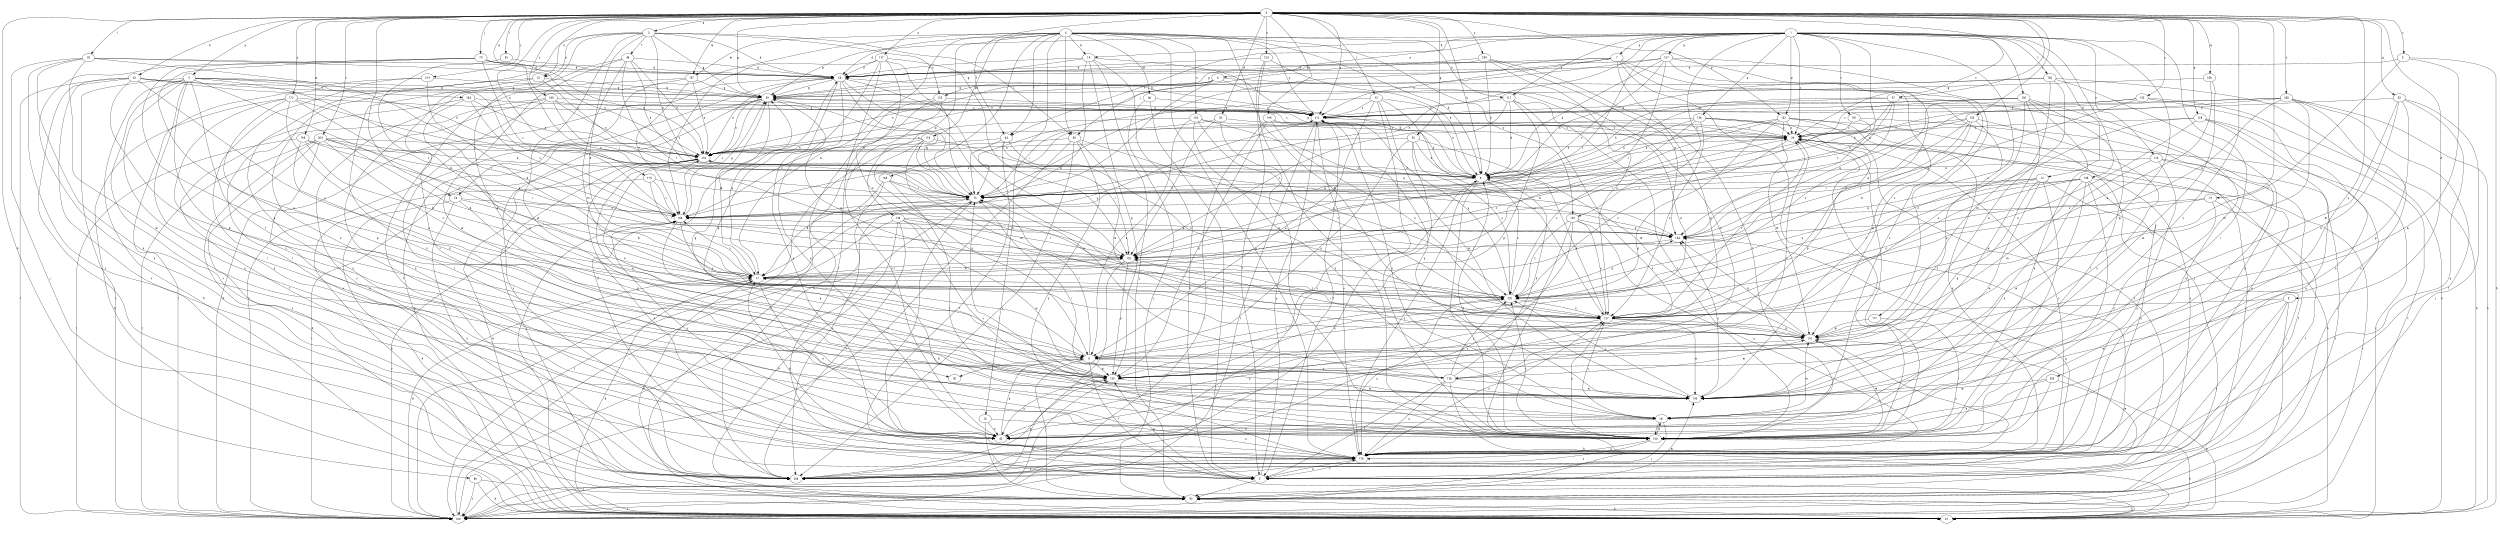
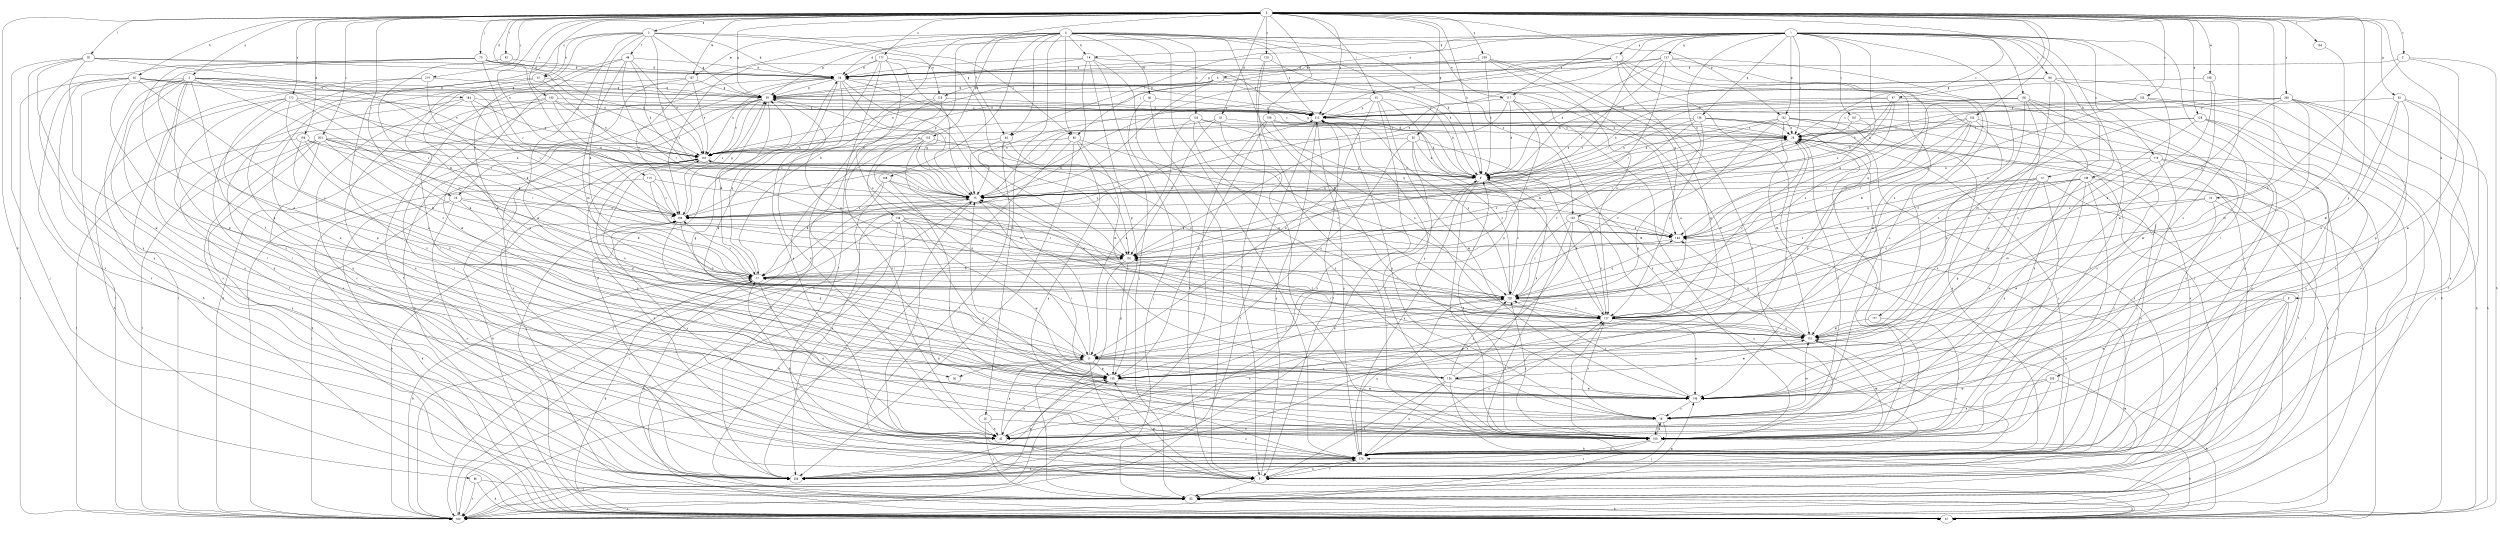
node "163": added
edge "195" -> "144": now "195" -> "161"
edge "161" -> "26": added, label "c"
